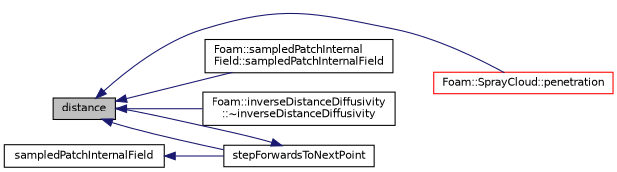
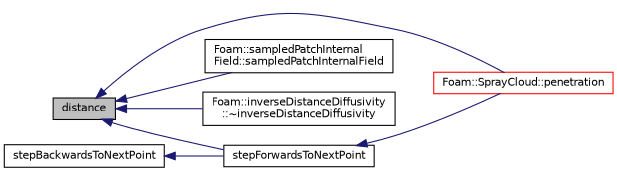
edge "distance" -> "stepForwardsToNextPoint": now "Foam::SprayCloud::penetration" -> "stepForwardsToNextPoint"
node "sampledPatchInternalField": label "sampledPatchInternalField" -> "stepBackwardsToNextPoint"
